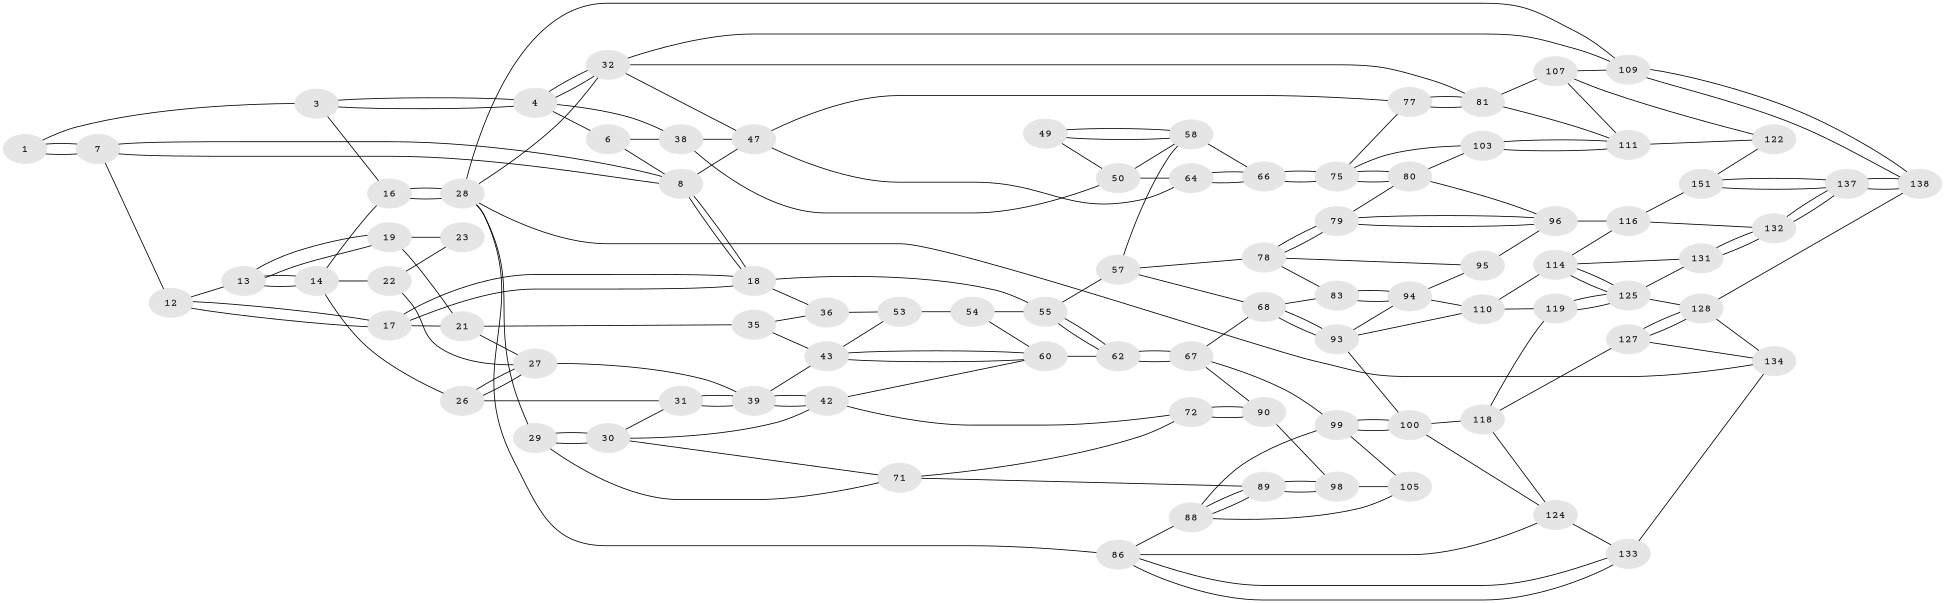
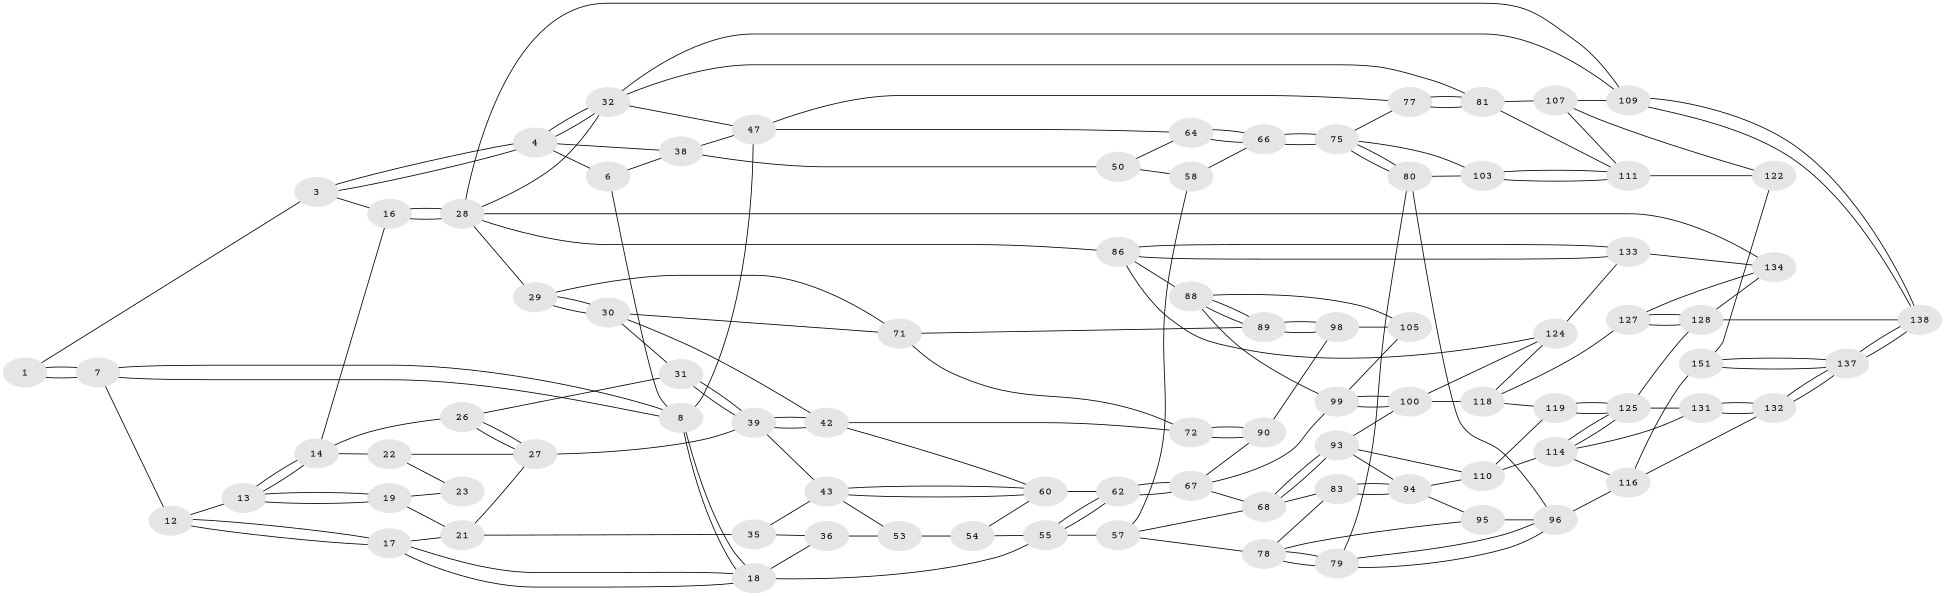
node "49": removed
